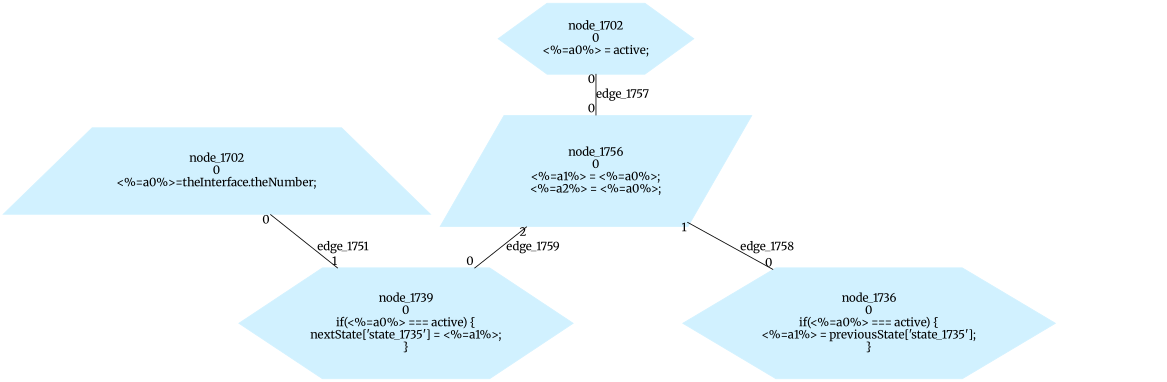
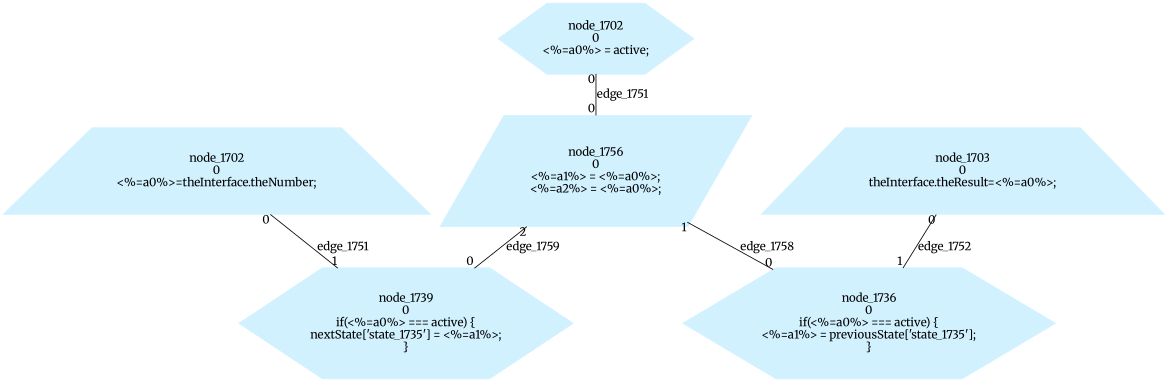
edge "node_1702 0 <%=a0%> = active;" -- "node_1756 0 <%=a1%> = <%=a0%>; <%=a2%> = <%=a0%>;": label "edge_1757" -> "edge_1751"
node "node_1703 0 theInterface.theResult=<%=a0%>;": added
